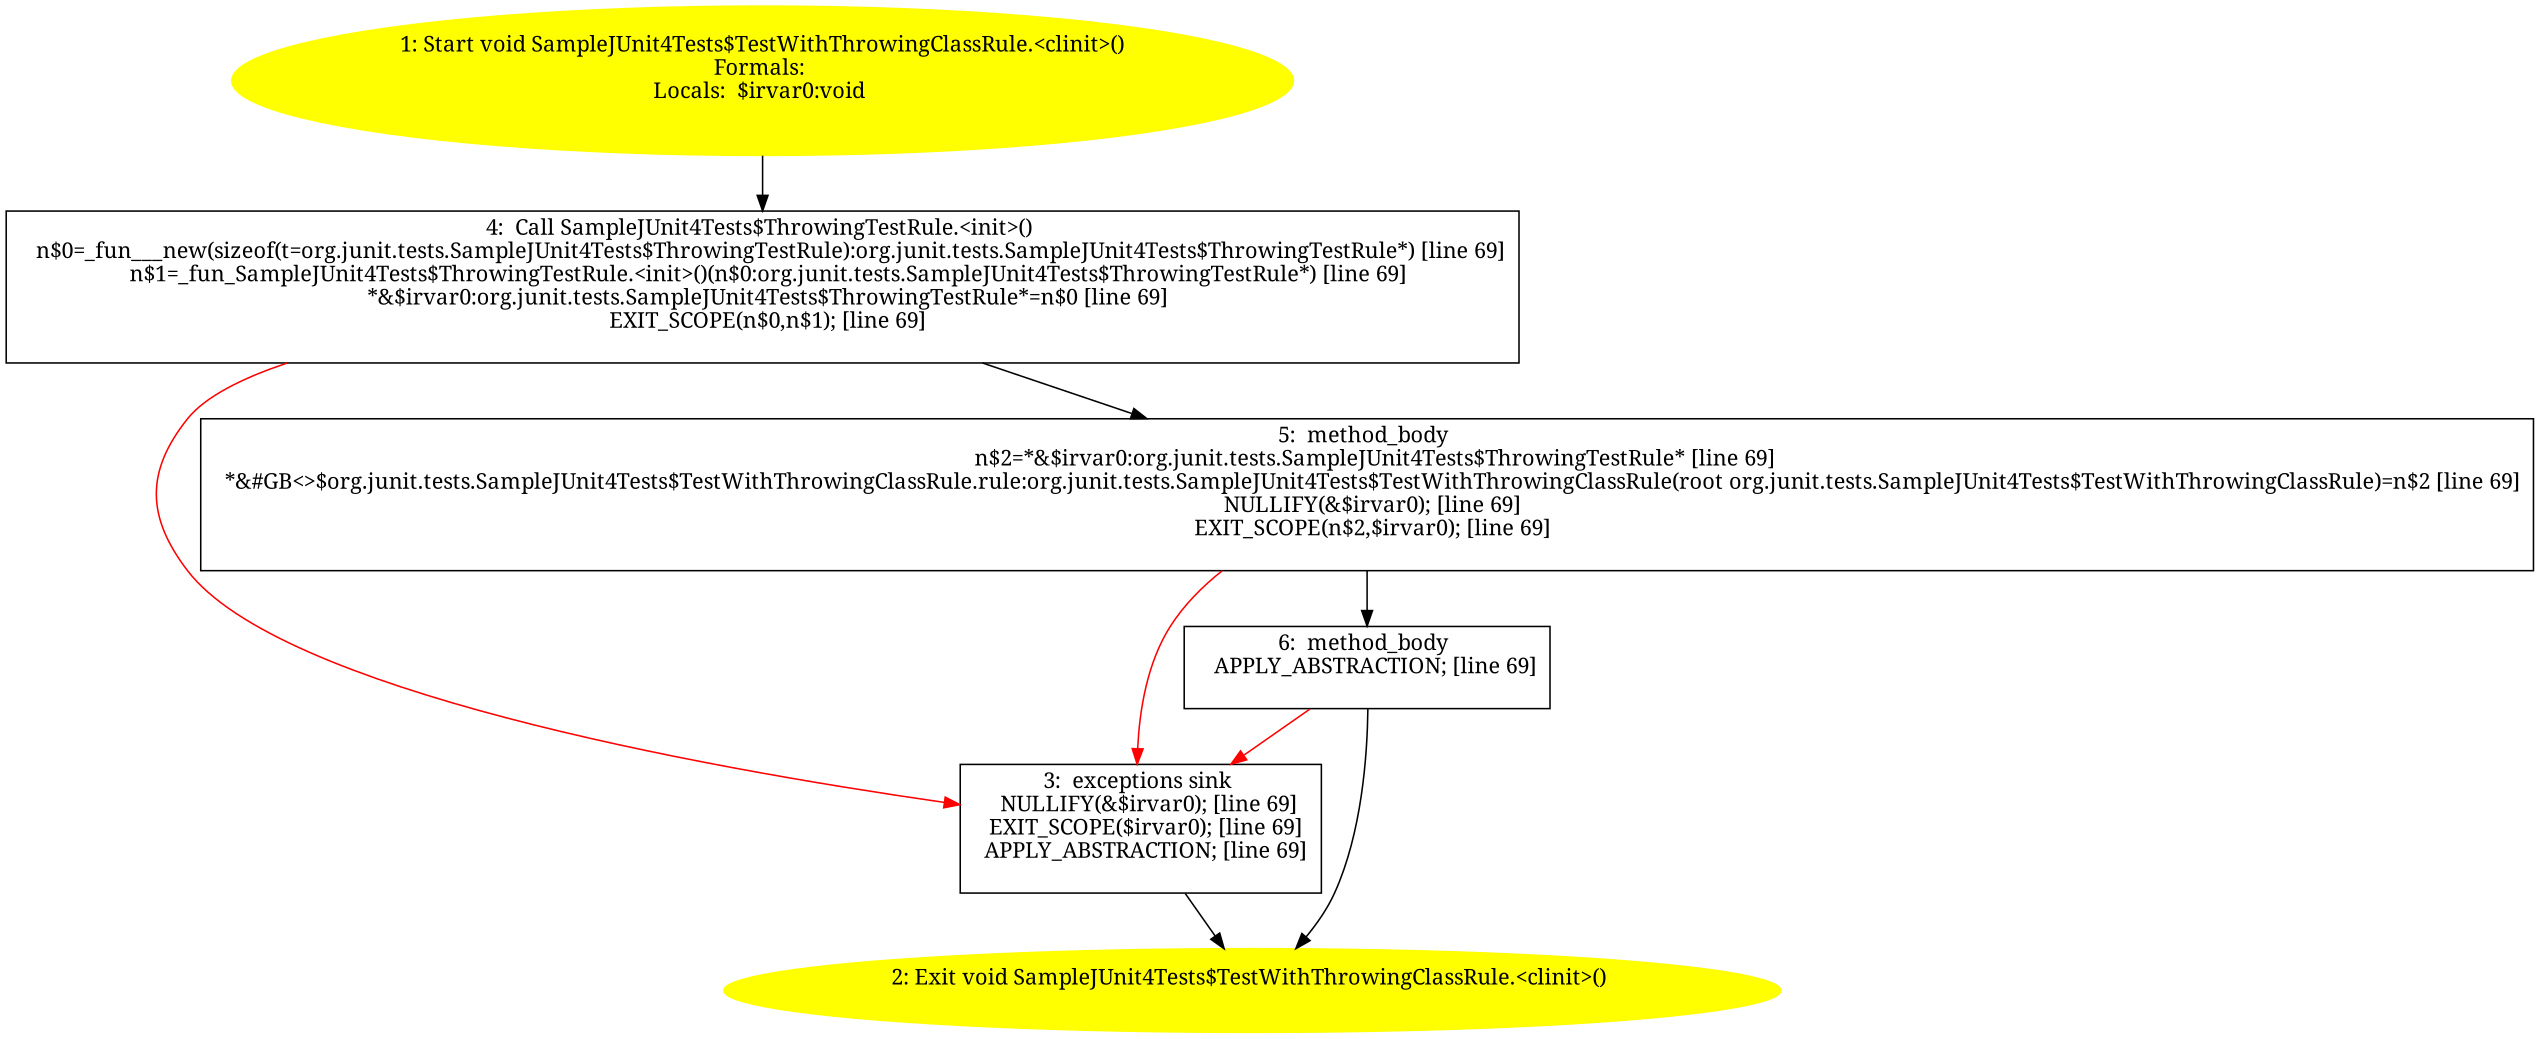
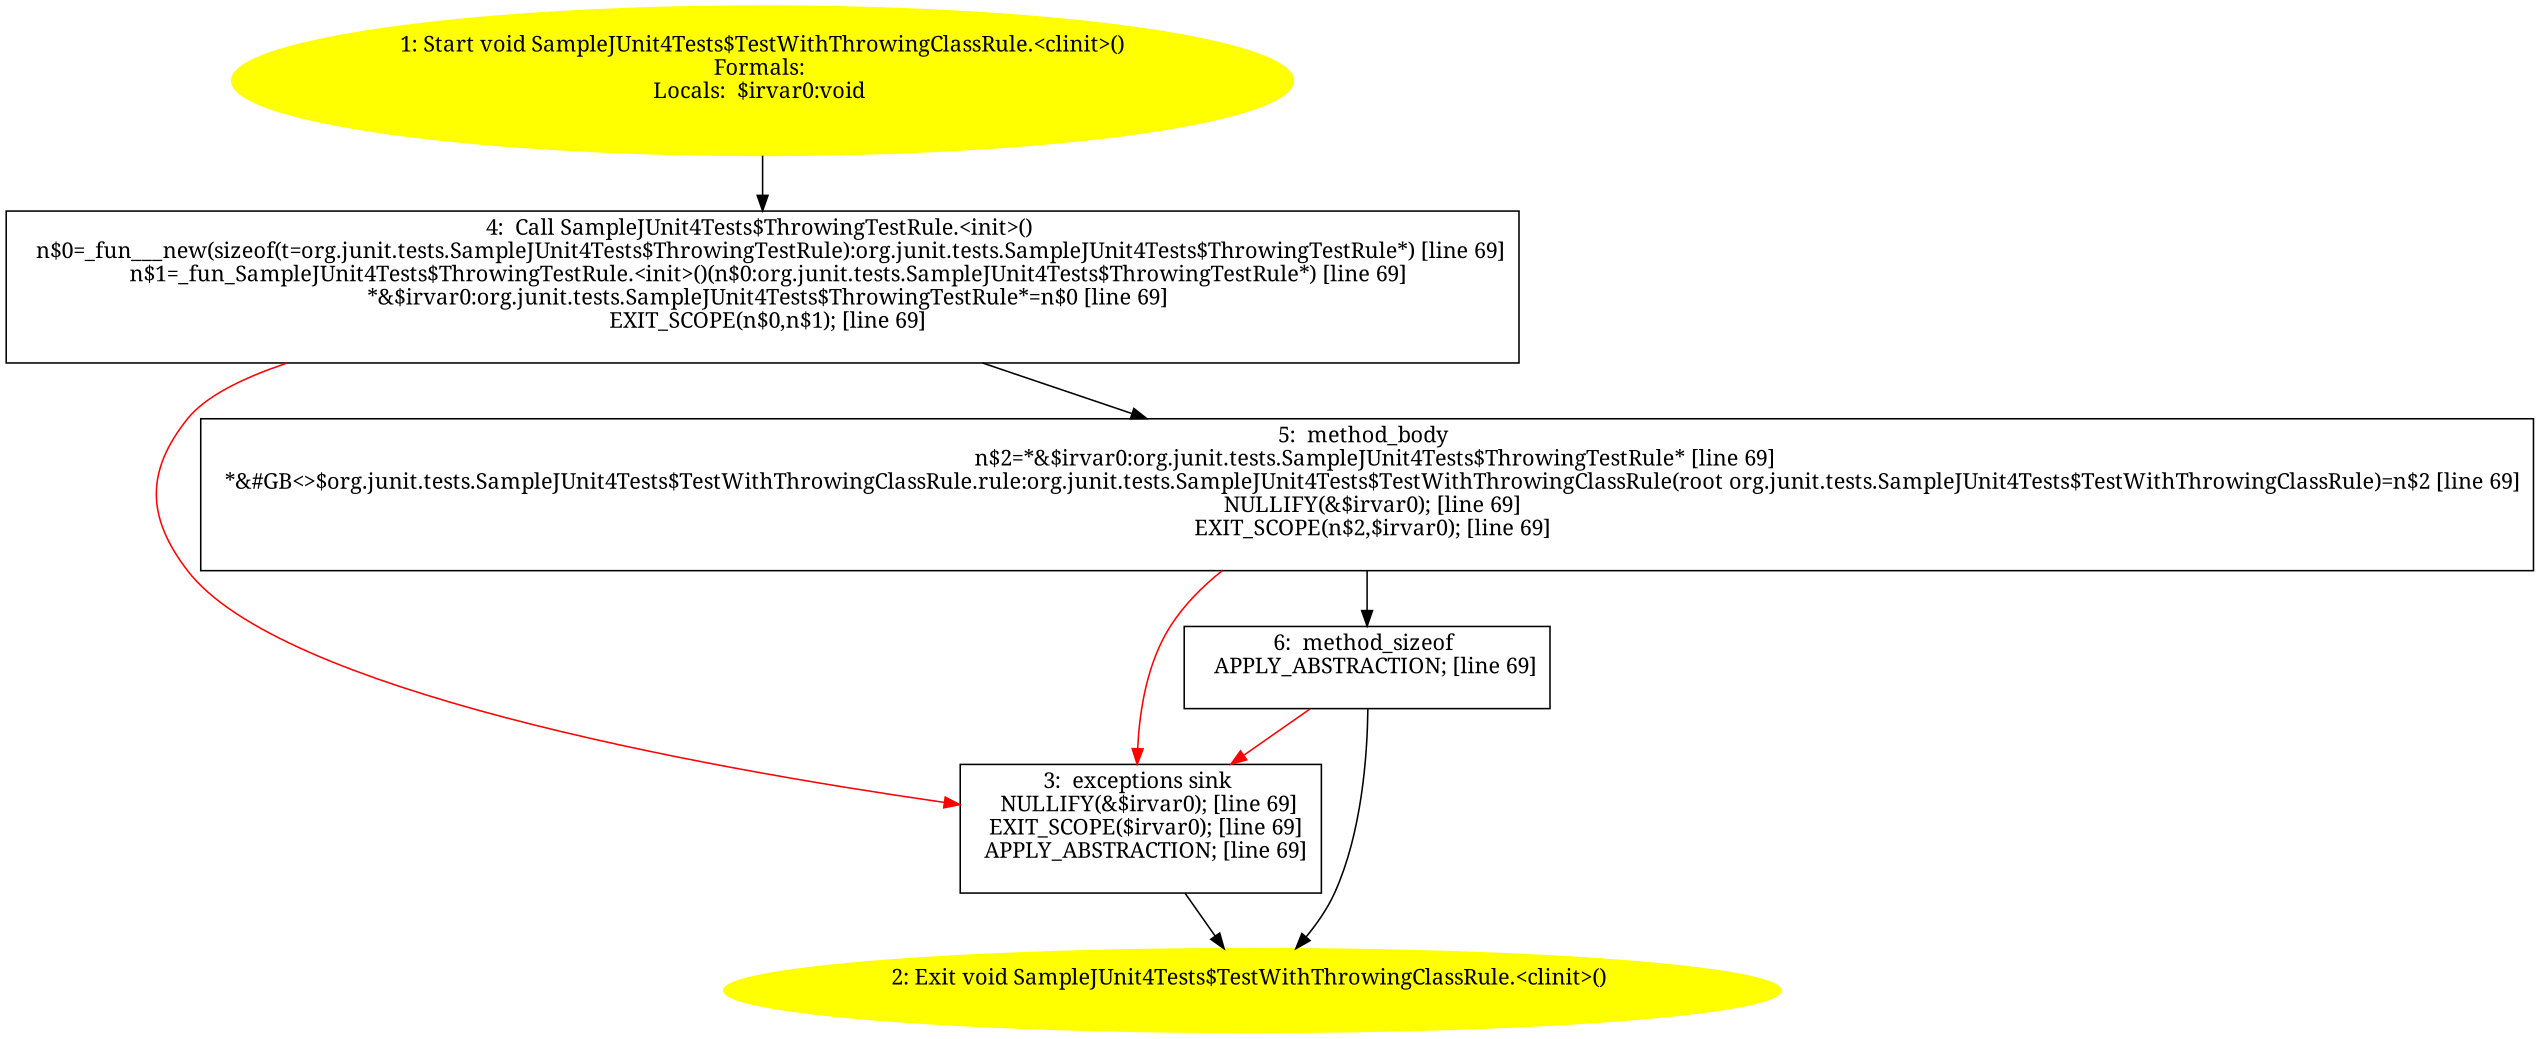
node "6:  method_body APPLY_ABSTRACTION; [line 69]": label "6:  method_body APPLY_ABSTRACTION; [line 69]" -> "6:  method_sizeof APPLY_ABSTRACTION; [line 69]"
